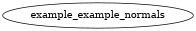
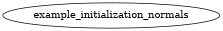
node "example_example_normals": label "example_example_normals" -> "example_initialization_normals"
